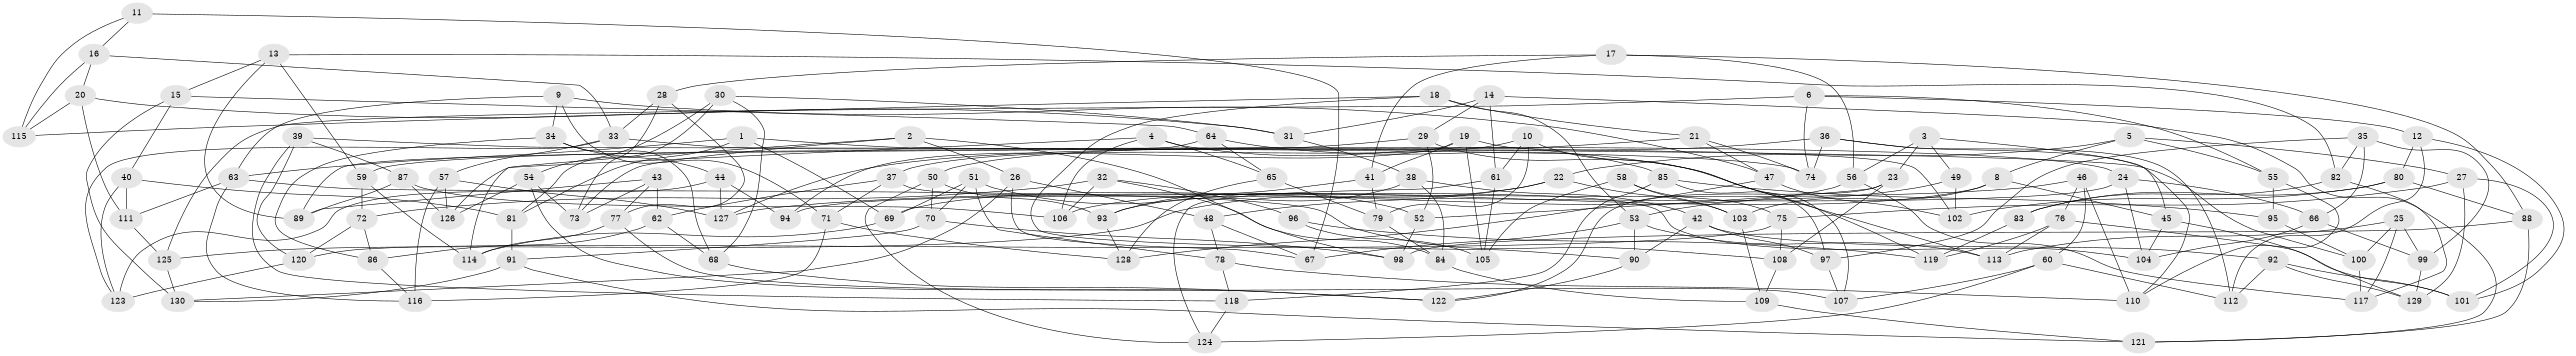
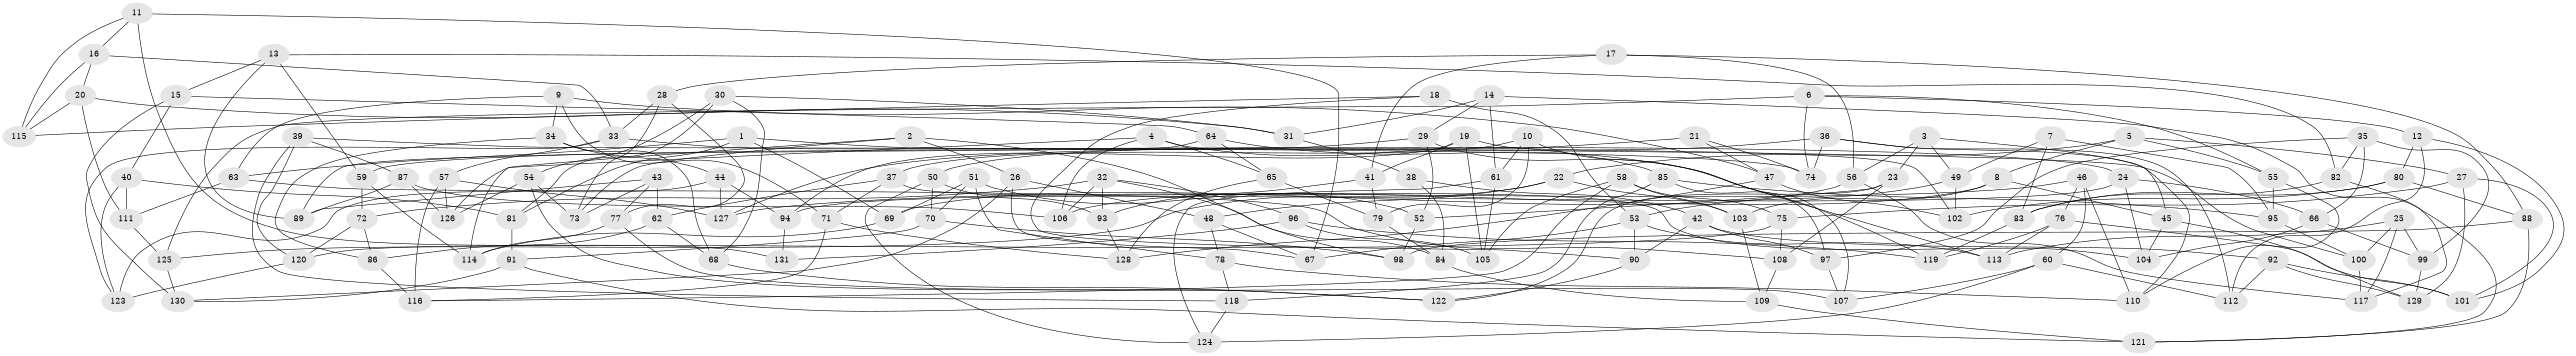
edge "18" -- "21": removed
node "7": added
edge "38" -- "93": now "32" -- "93"
node "131": added
edge "63" -- "116": now "58" -- "116"
